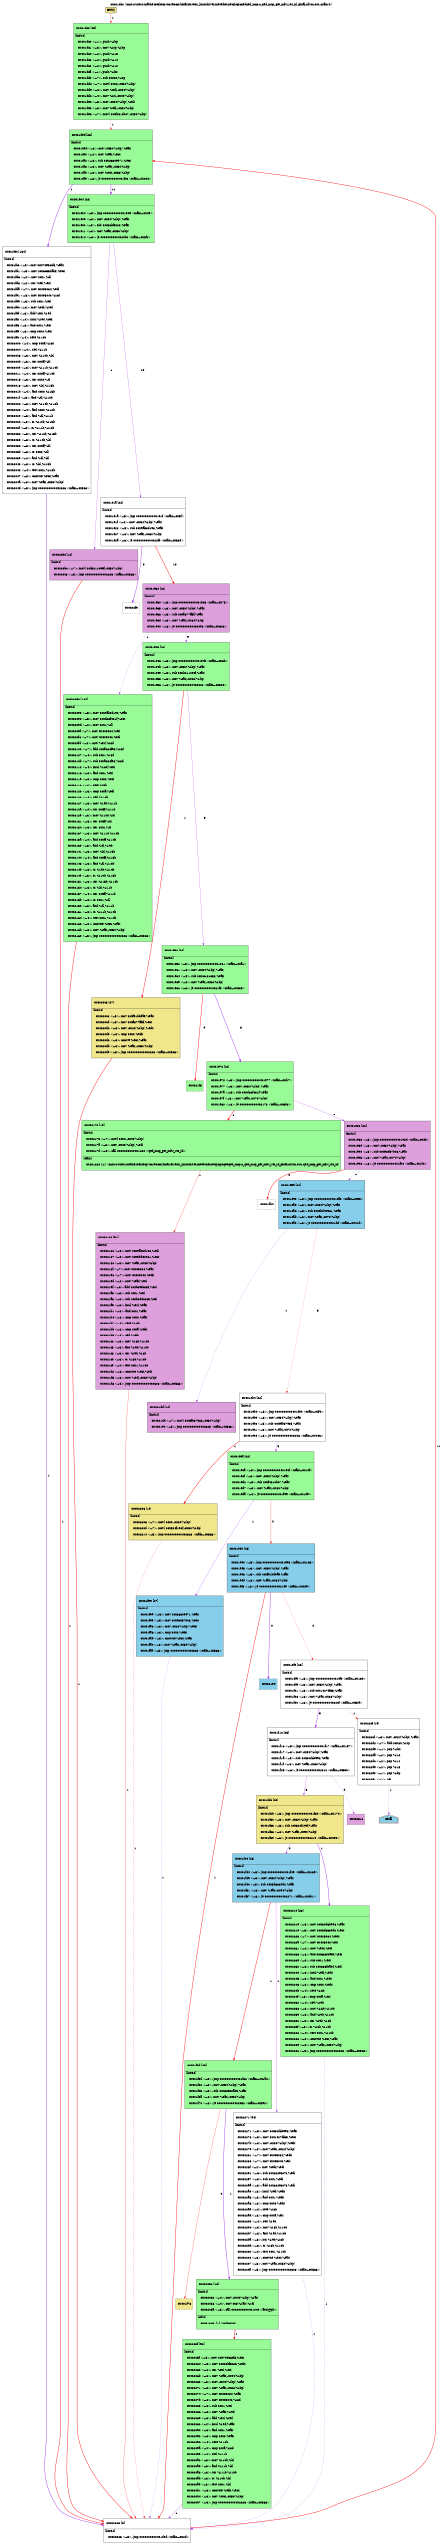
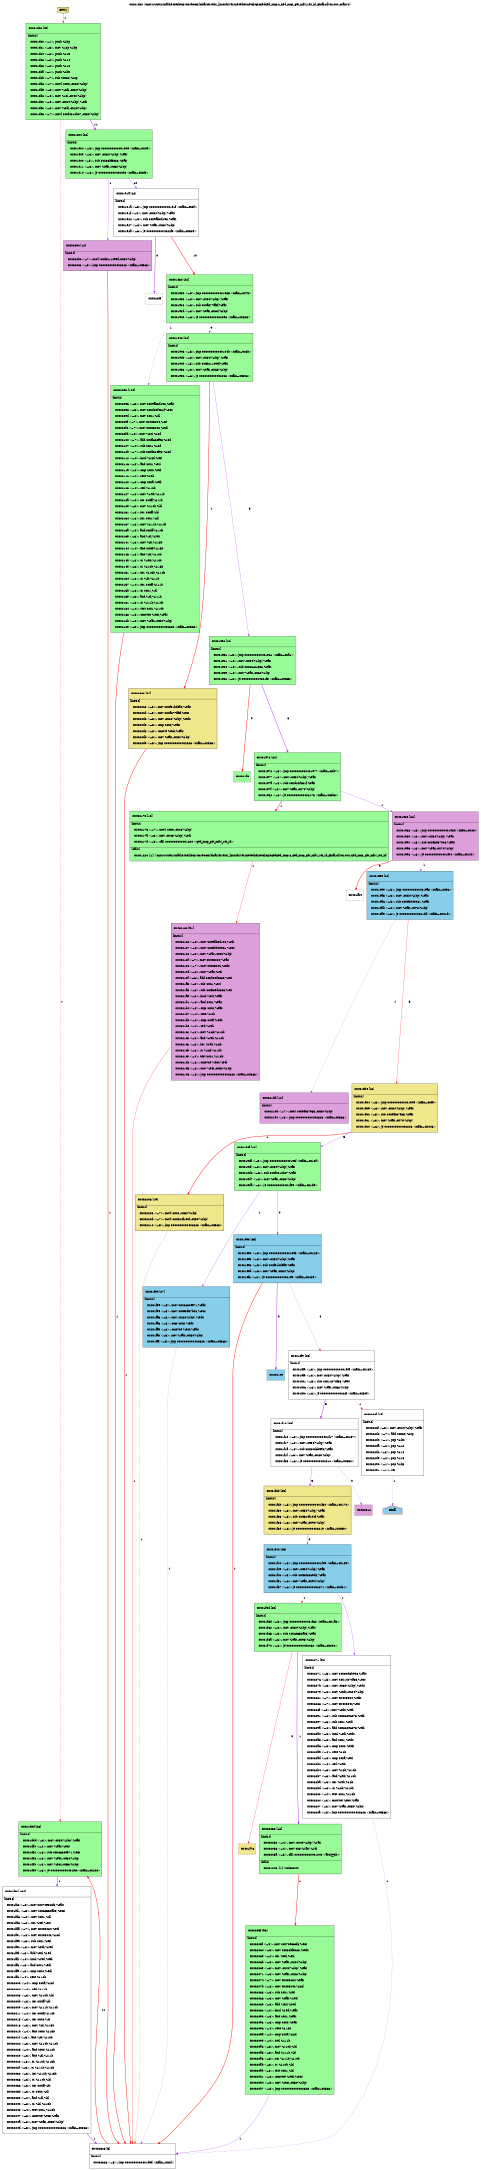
edge "0x401ded [23]" -> "0x401e04 [22]": now "0x401dc0 [45]" -> "0x401e04 [22]"
node "0x401e30 [22]": fillcolor plum -> palegreen
edge "0x401e9e [22]" -> "0x401eb4 [22]": style dashed -> solid
node "0x401eb4 [22]": fillcolor white -> khaki
edge "0x401f44 [25]" -> "0x401f5d [25]": style bold -> dashed
node "0x402219 [88]": removed
